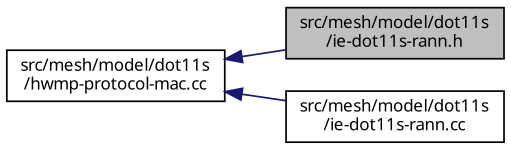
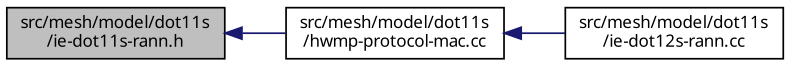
edge "src/mesh/model/dot11s /ie-dot11s-rann.h" -> "src/mesh/model/dot11s /hwmp-protocol-mac.cc": reversed
node "src/mesh/model/dot11s /ie-dot11s-rann.cc": label "src/mesh/model/dot11s /ie-dot11s-rann.cc" -> "src/mesh/model/dot11s /ie-dot12s-rann.cc"
